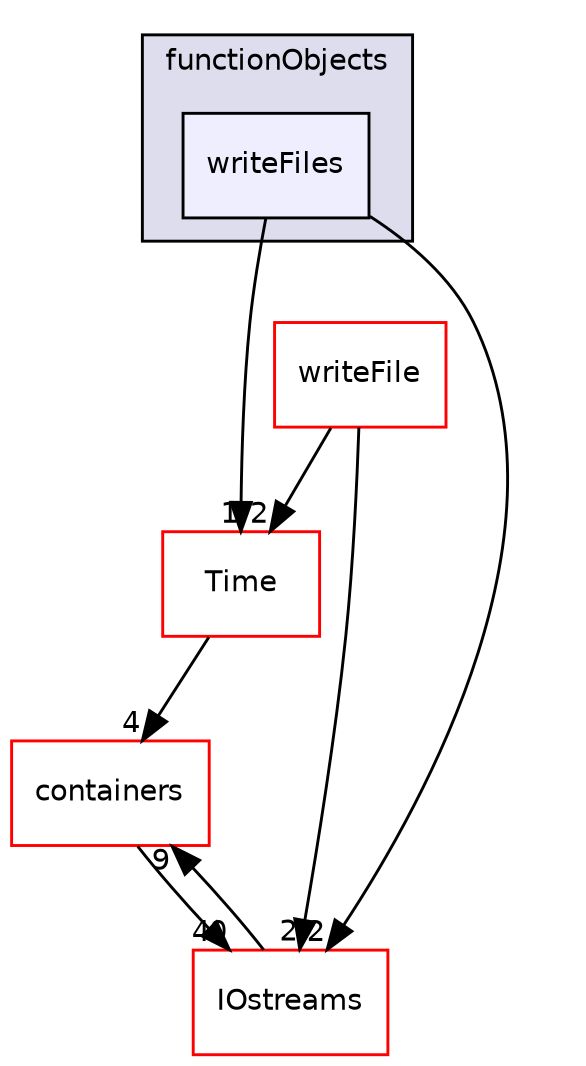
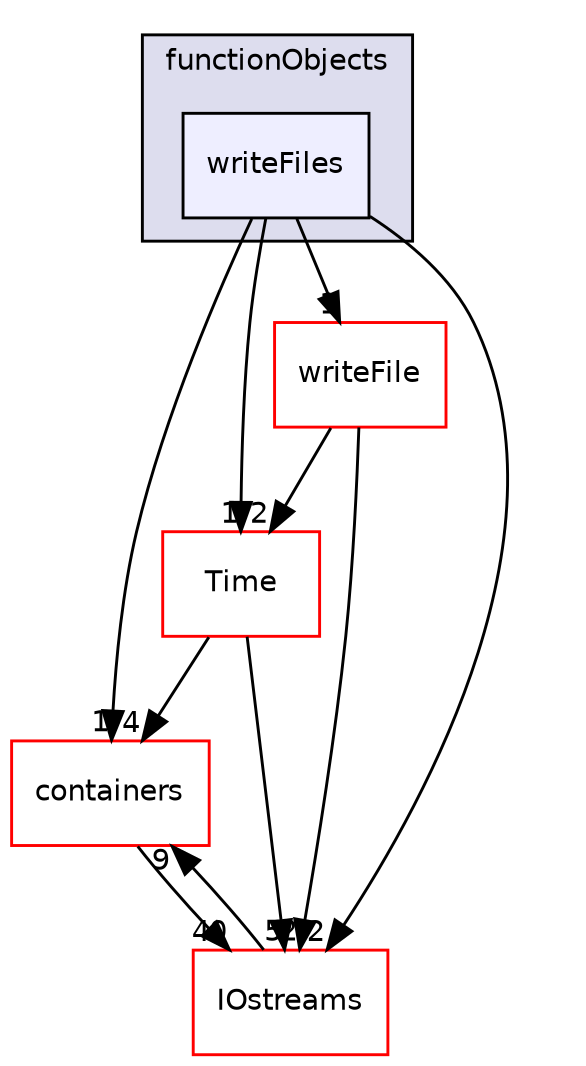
edge "writeFiles" -> "writeFile": added
edge "writeFiles" -> "containers": added
edge "Time" -> "IOstreams": added
